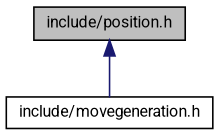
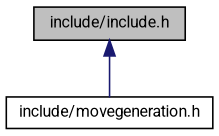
node "include/position.h": label "include/position.h" -> "include/include.h"
